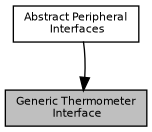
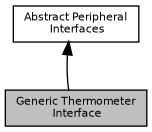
edge "Abstract Peripheral Interfaces" -> "Generic Thermometer Interface": reversed
